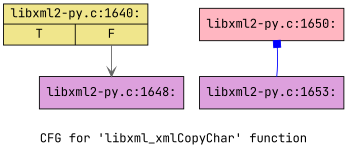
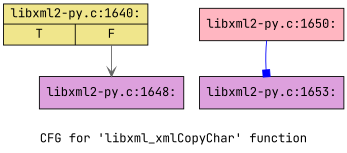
edge "libxml2-py.c:1653:" -> "libxml2-py.c:1650:": reversed
